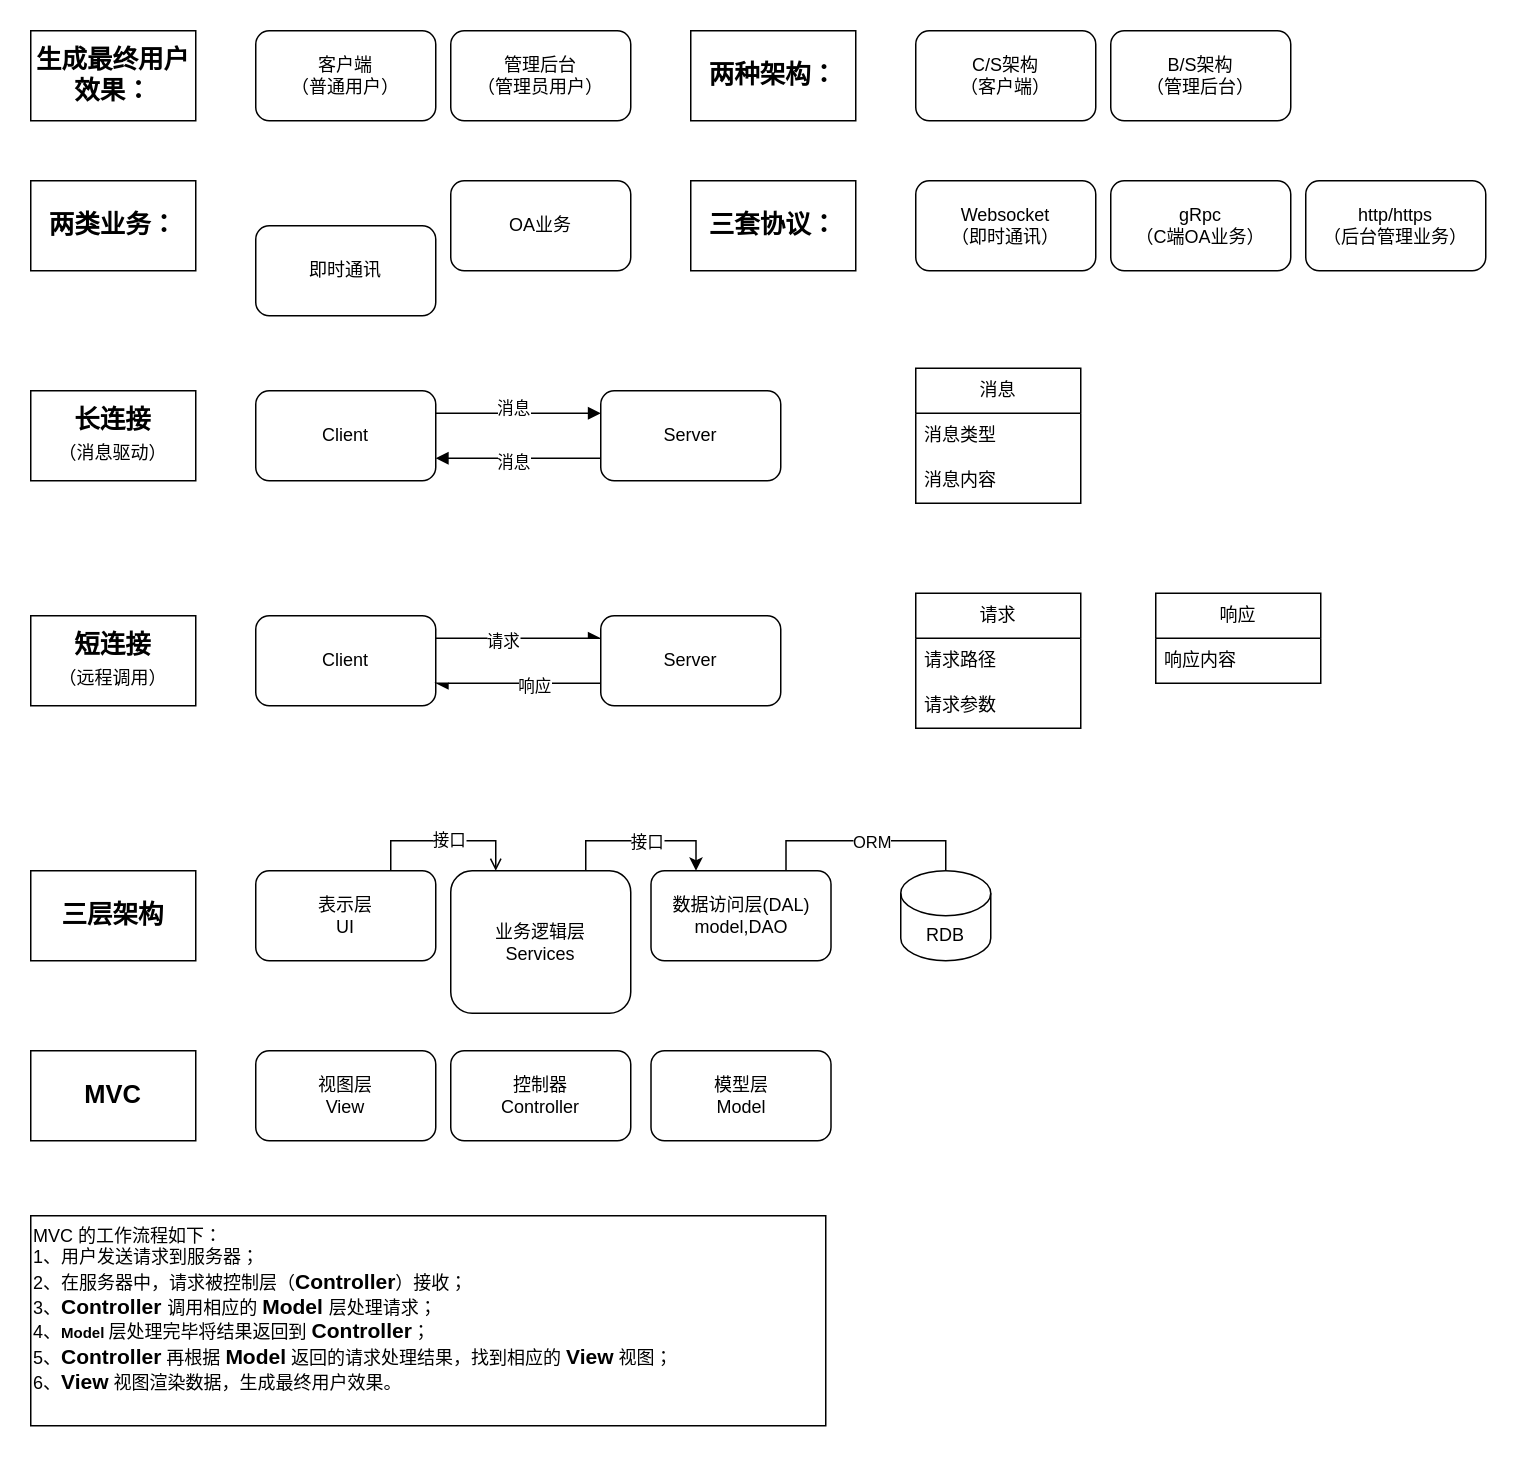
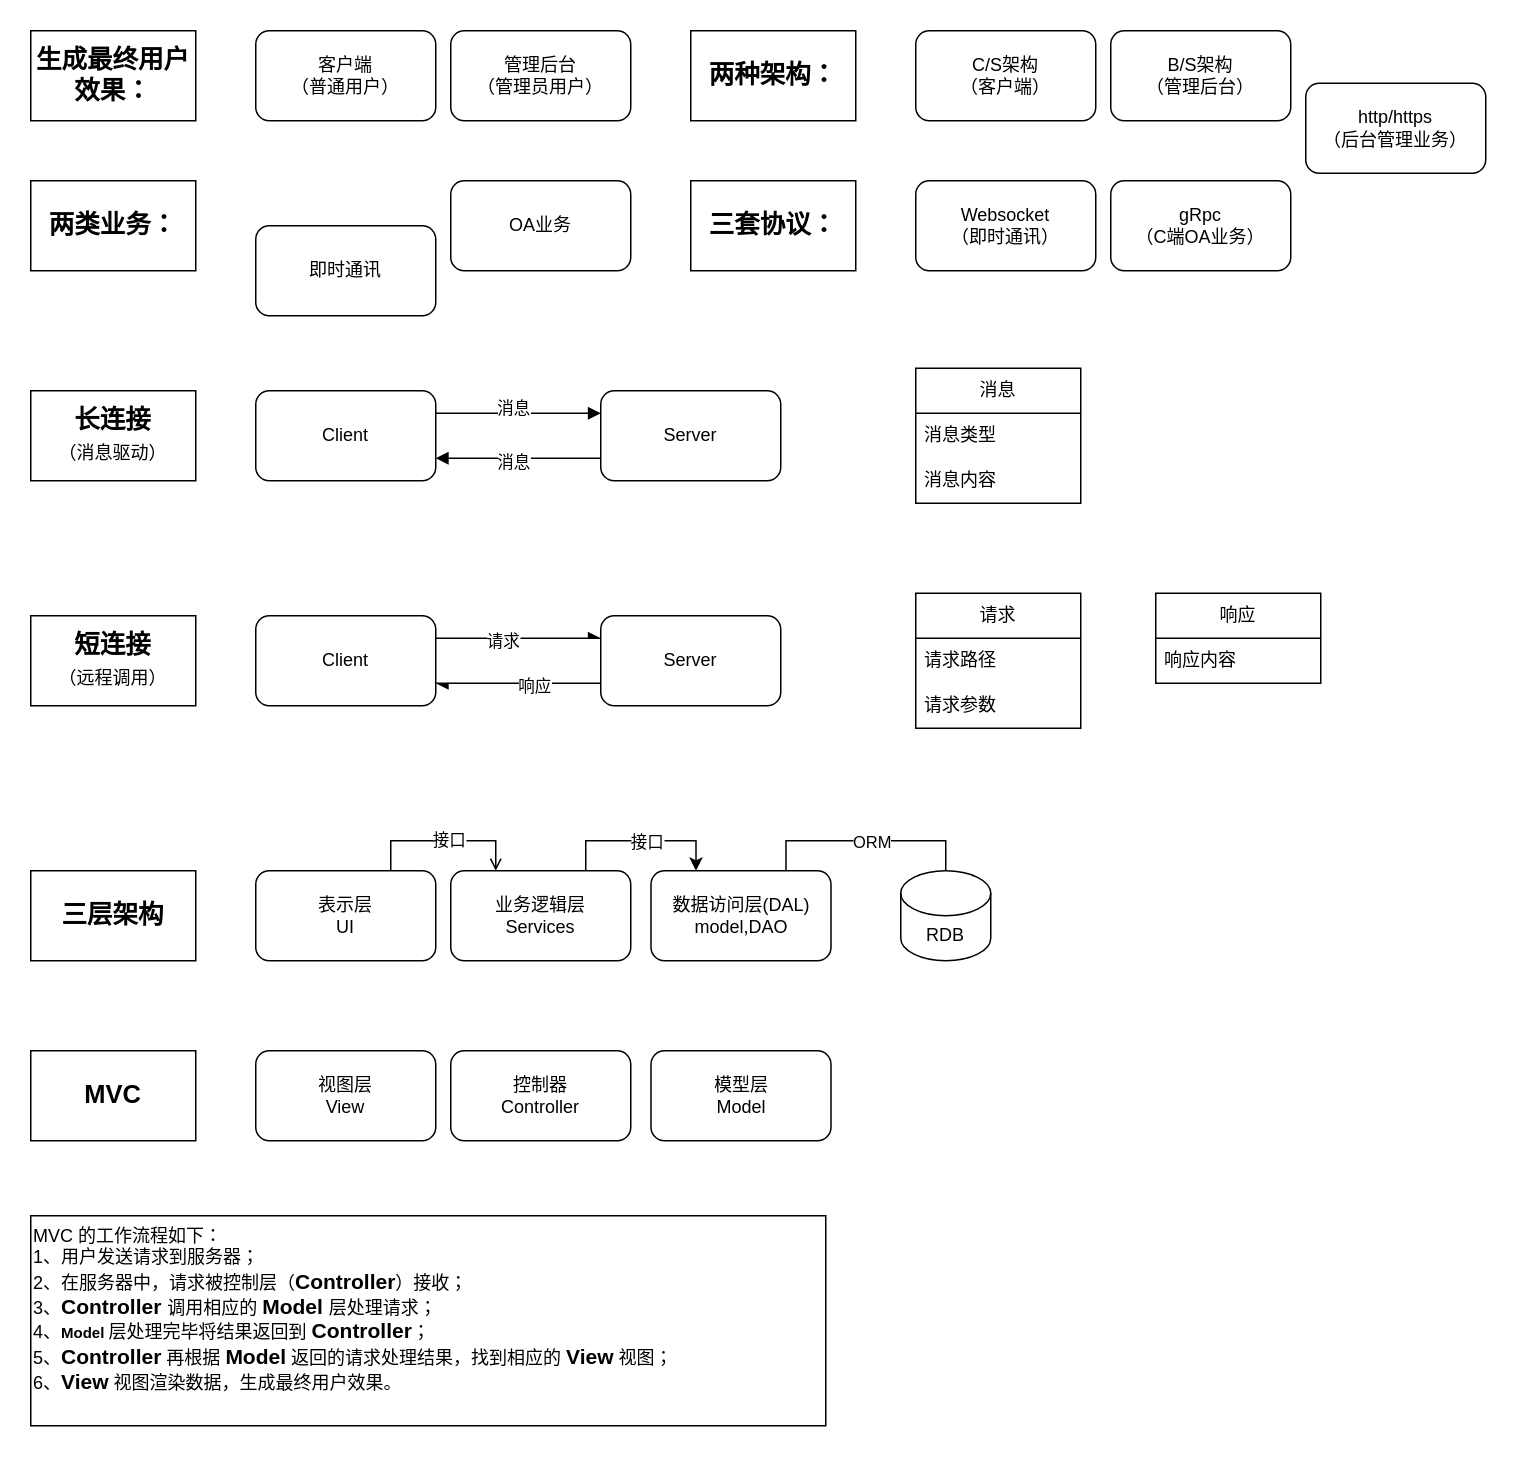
node "http/https （后台管理业务）": moved (1396, 226) -> (1396, 128)
node "业务逻辑层 Services": size 180x143 -> 180x90
